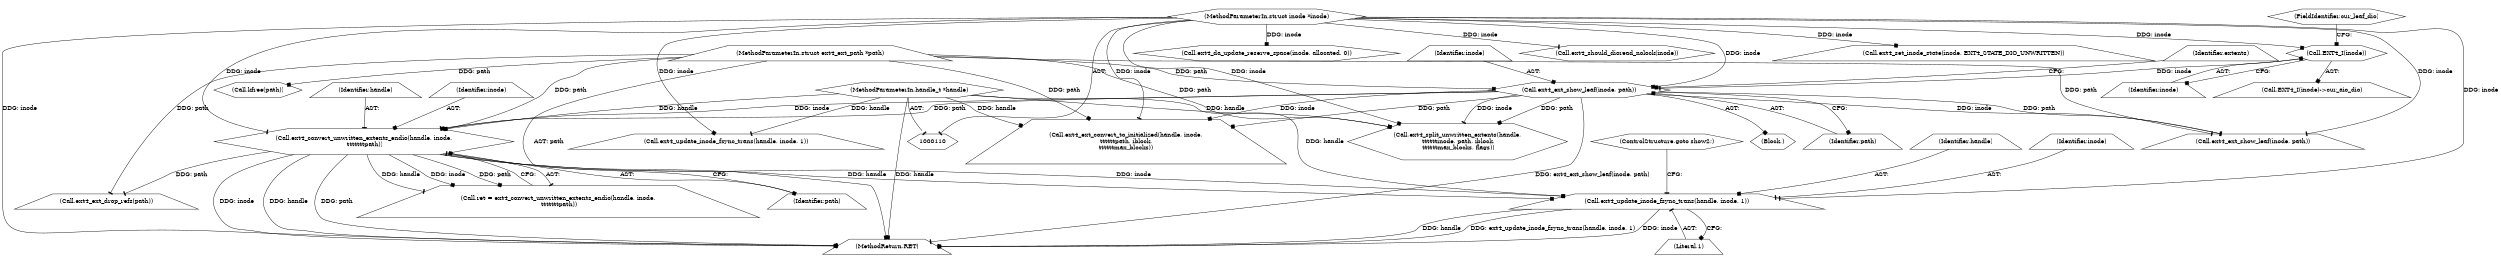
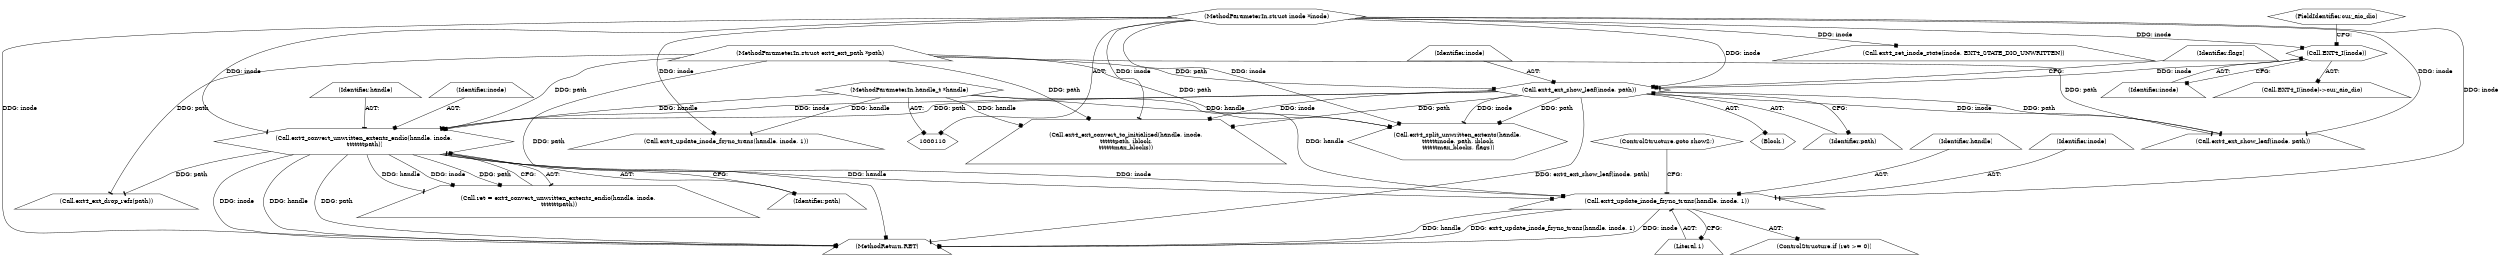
node "(FieldIdentifier,cur_leaf_dio)": label "(FieldIdentifier,cur_leaf_dio)" -> "(FieldIdentifier,cur_aio_dio)"
node "(Call,ext4_da_update_reserve_space(inode, allocated, 0))": removed
node "(Call,ext4_should_dioread_nolock(inode))": removed
node "(Identifier,extents)": label "(Identifier,extents)" -> "(Identifier,flags)"
node "(Call,kfree(path))": removed
edge "(MethodParameterIn,struct inode *inode)" -> "1000110": arrowhead tee -> box
edge "(MethodParameterIn,handle_t *handle)" -> "1000110": arrowhead tee -> box
edge "(MethodParameterIn,struct ext4_ext_path *path)" -> "(MethodReturn,RET)": label "AST: path" -> "DDG: path"
edge "(MethodParameterIn,handle_t *handle)" -> "(MethodReturn,RET)": removed, label "DDG: handle"
node "(ControlStructure,if (ret >= 0))": added
